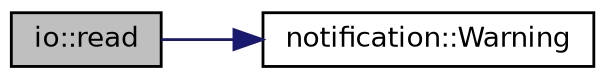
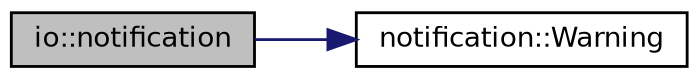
node "io::read": label "io::read" -> "io::notification"
